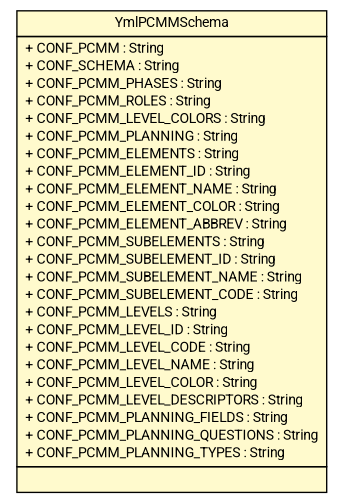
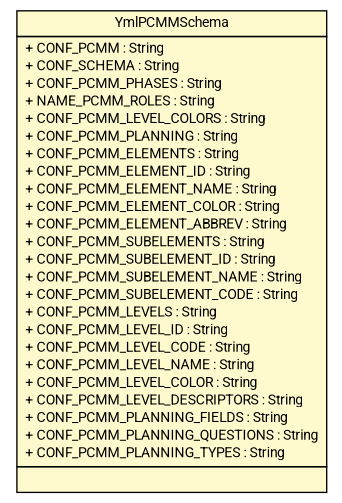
node "YmlPCMMSchema": text "+ CONF_PCMM_ROLES : String" -> "+ NAME_PCMM_ROLES : String"
